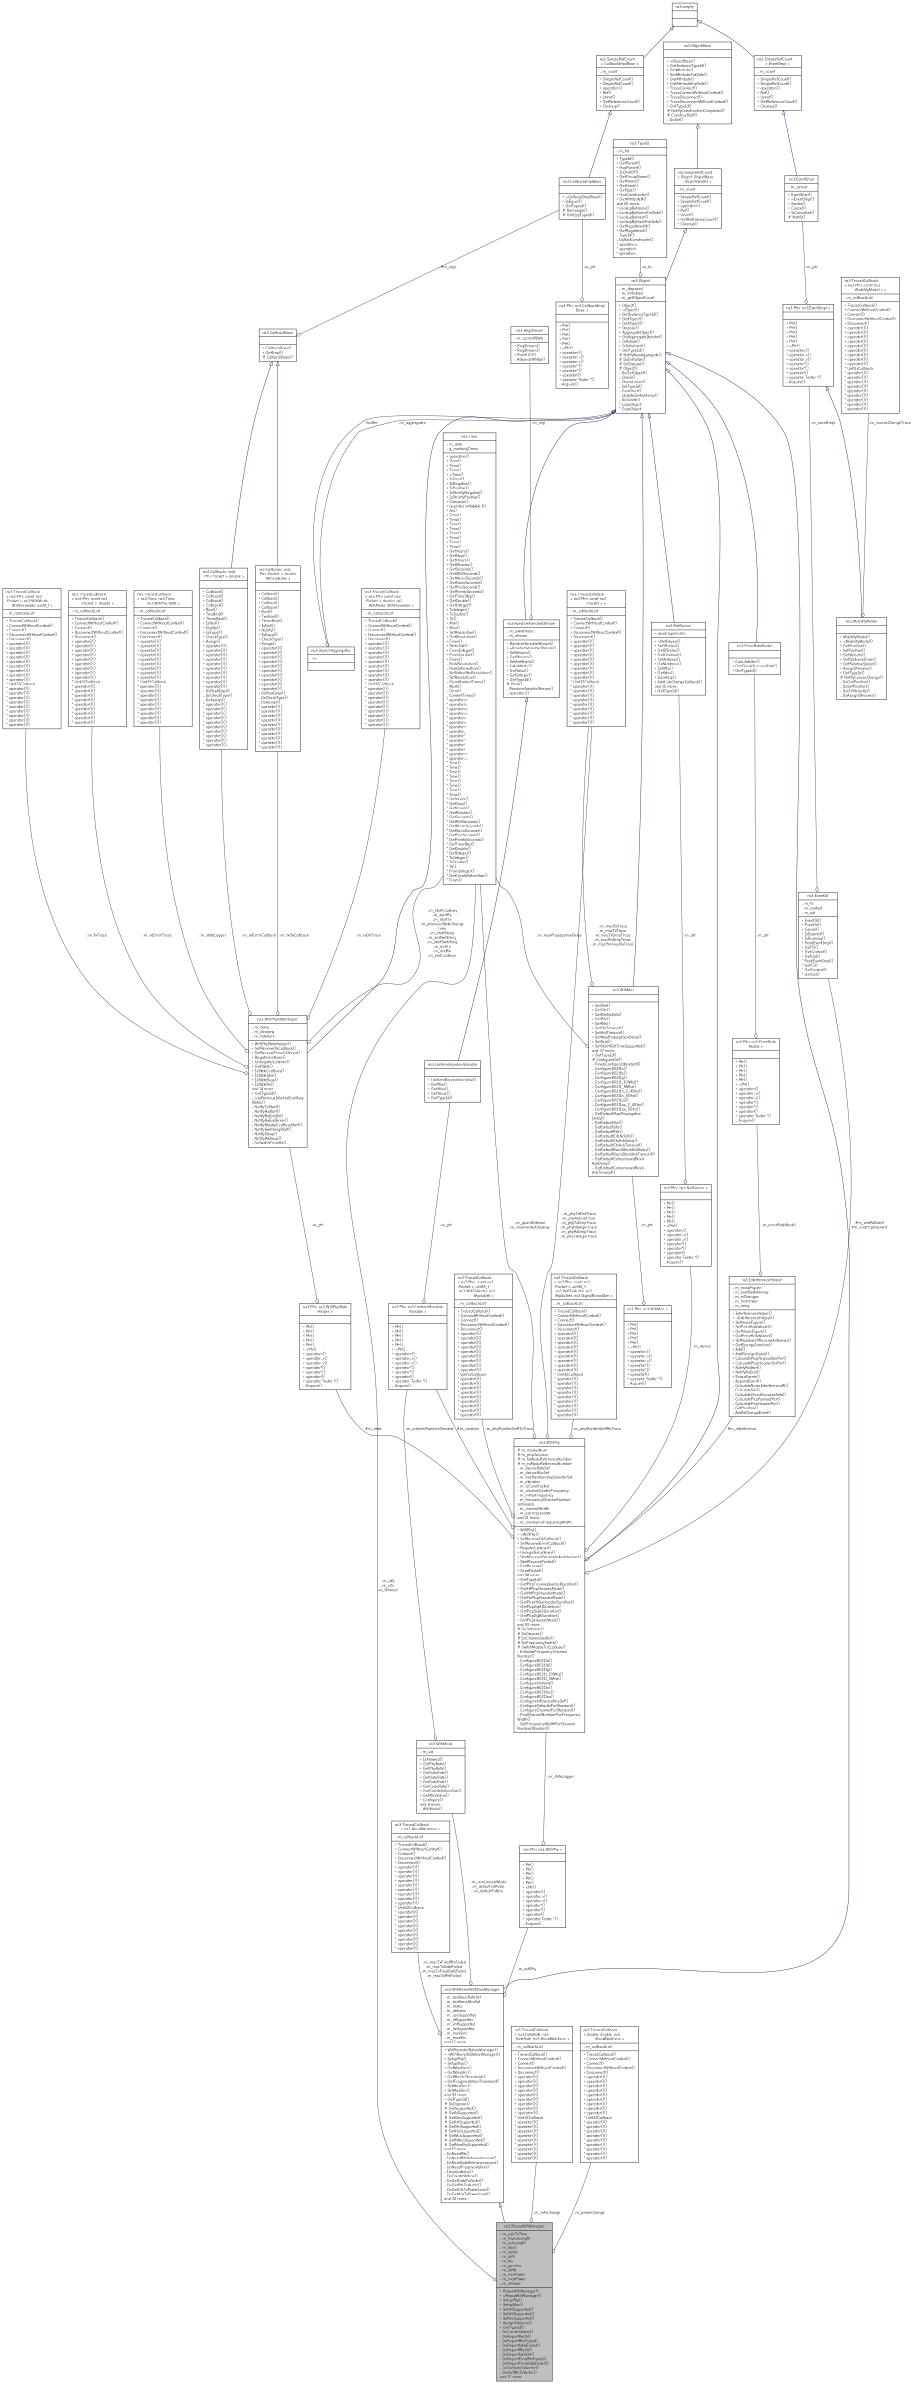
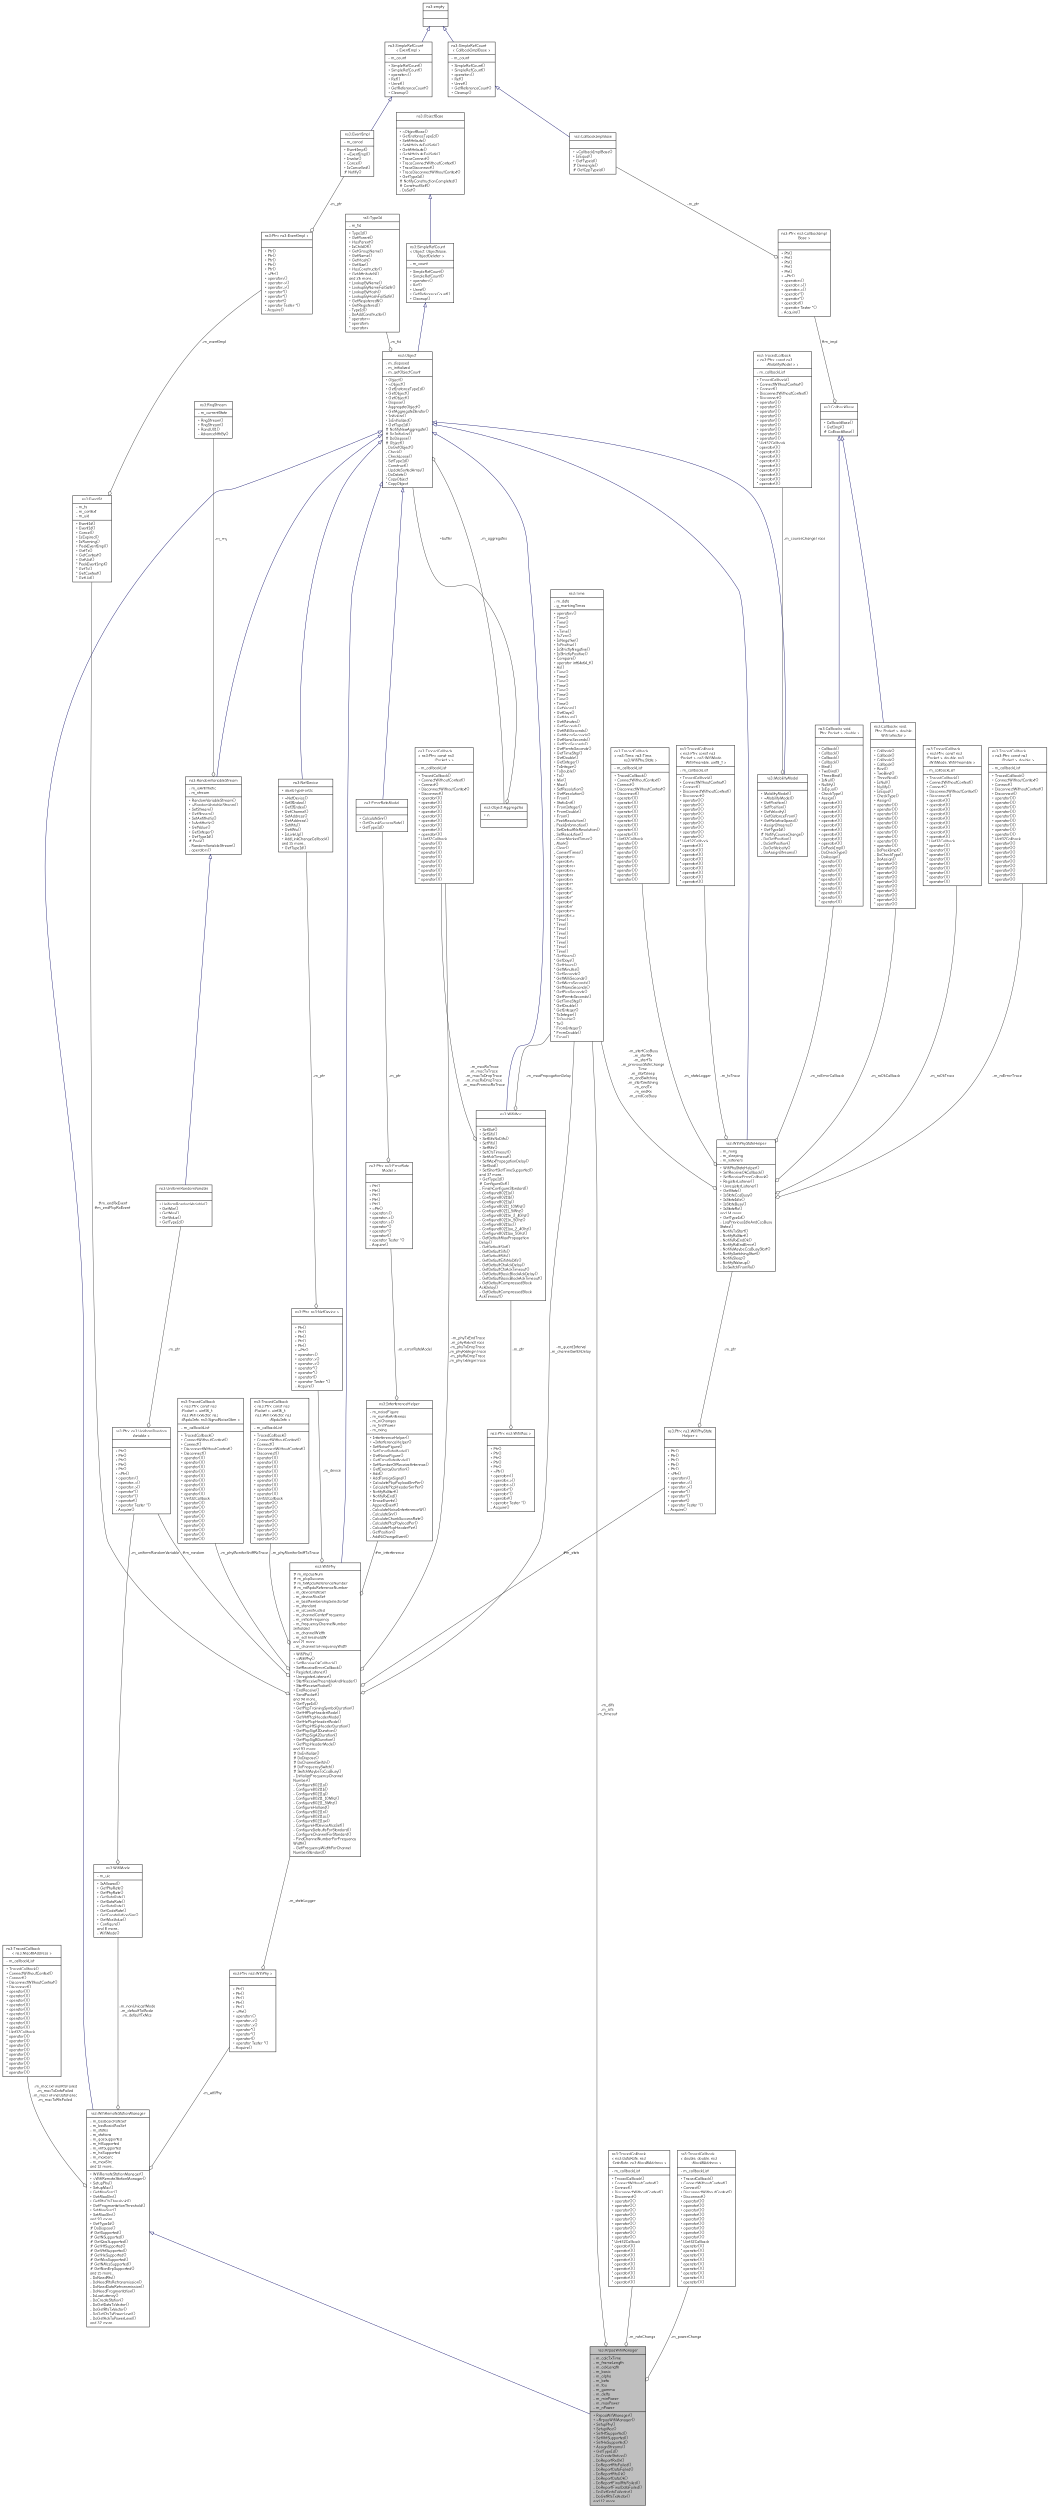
edge "ns3::CallbackImplBase" -> "ns3::CallbackBase": now "ns3::Ptr< ns3::CallbackImpl" -> "ns3::CallbackBase"
edge "ns3::MobilityModel" -> "ns3::Ptr< ns3::EventImpl >": now "ns3::MobilityModel" -> "ns3::Object"
node "ns3::Time": text "* GetConstellationSize()" -> "* FromDouble()"
